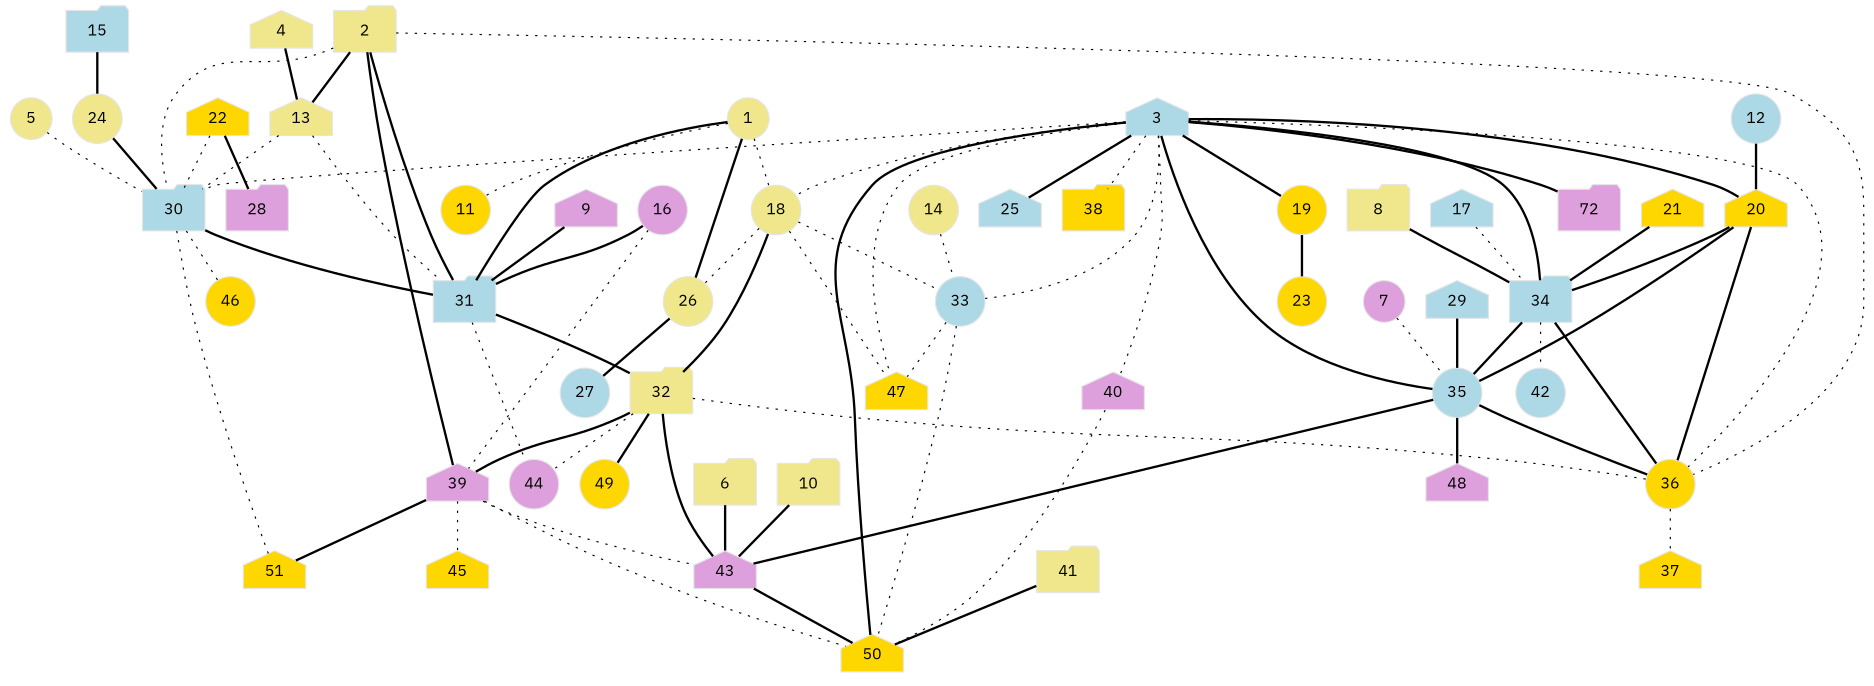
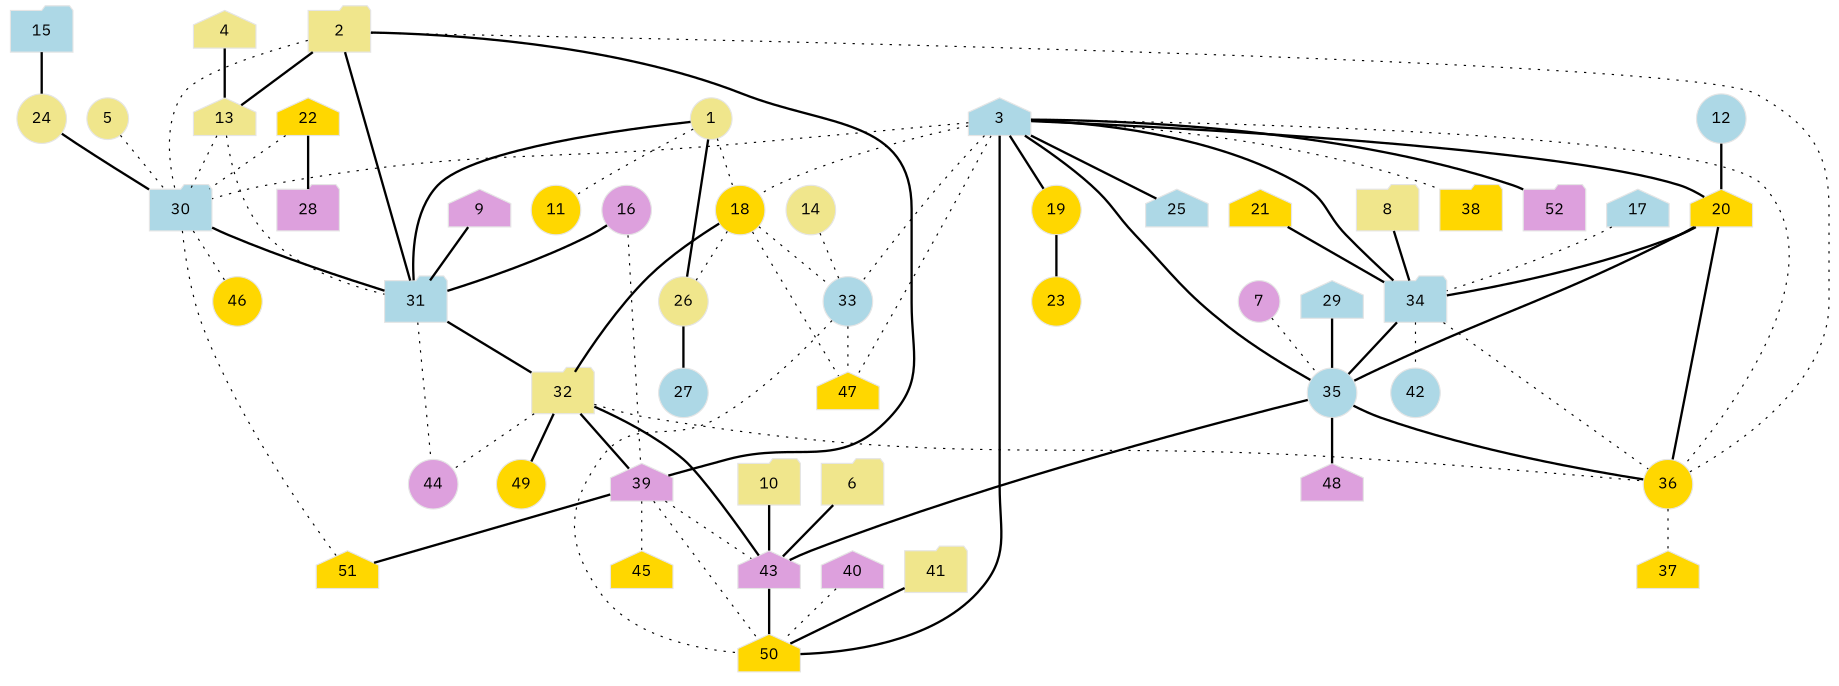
node "18": fillcolor khaki -> gold
node "72": label "72" -> "52"
edge "3" -- "40": removed
edge "34" -- "36": style bold -> dotted
